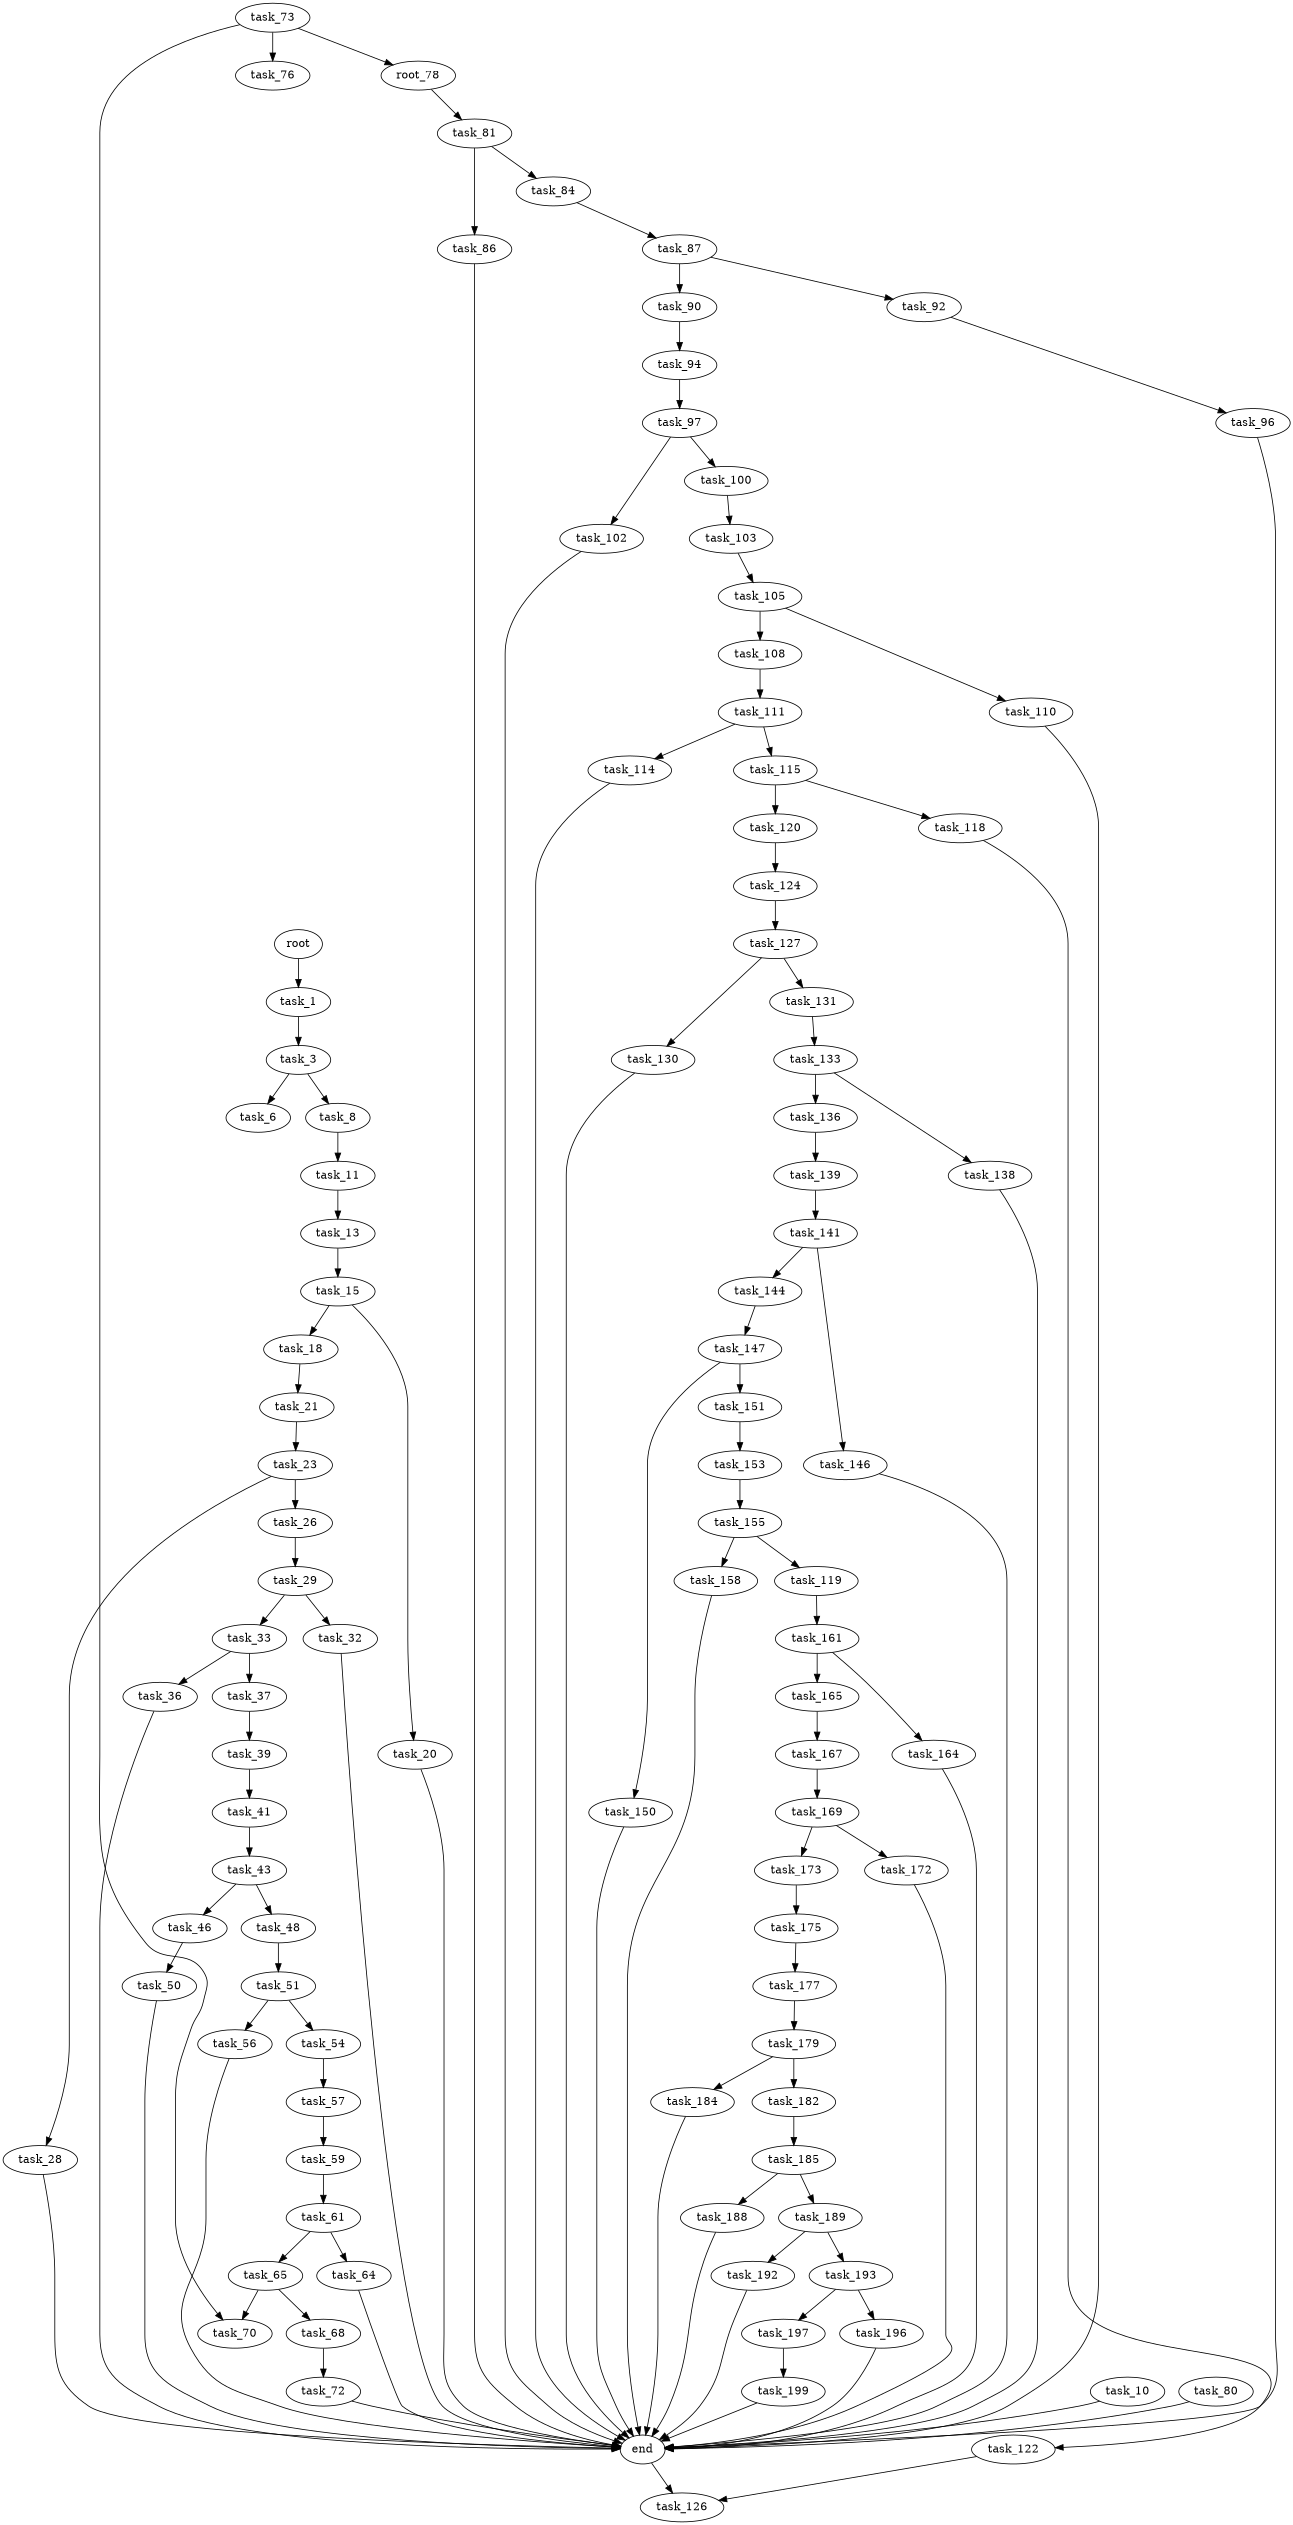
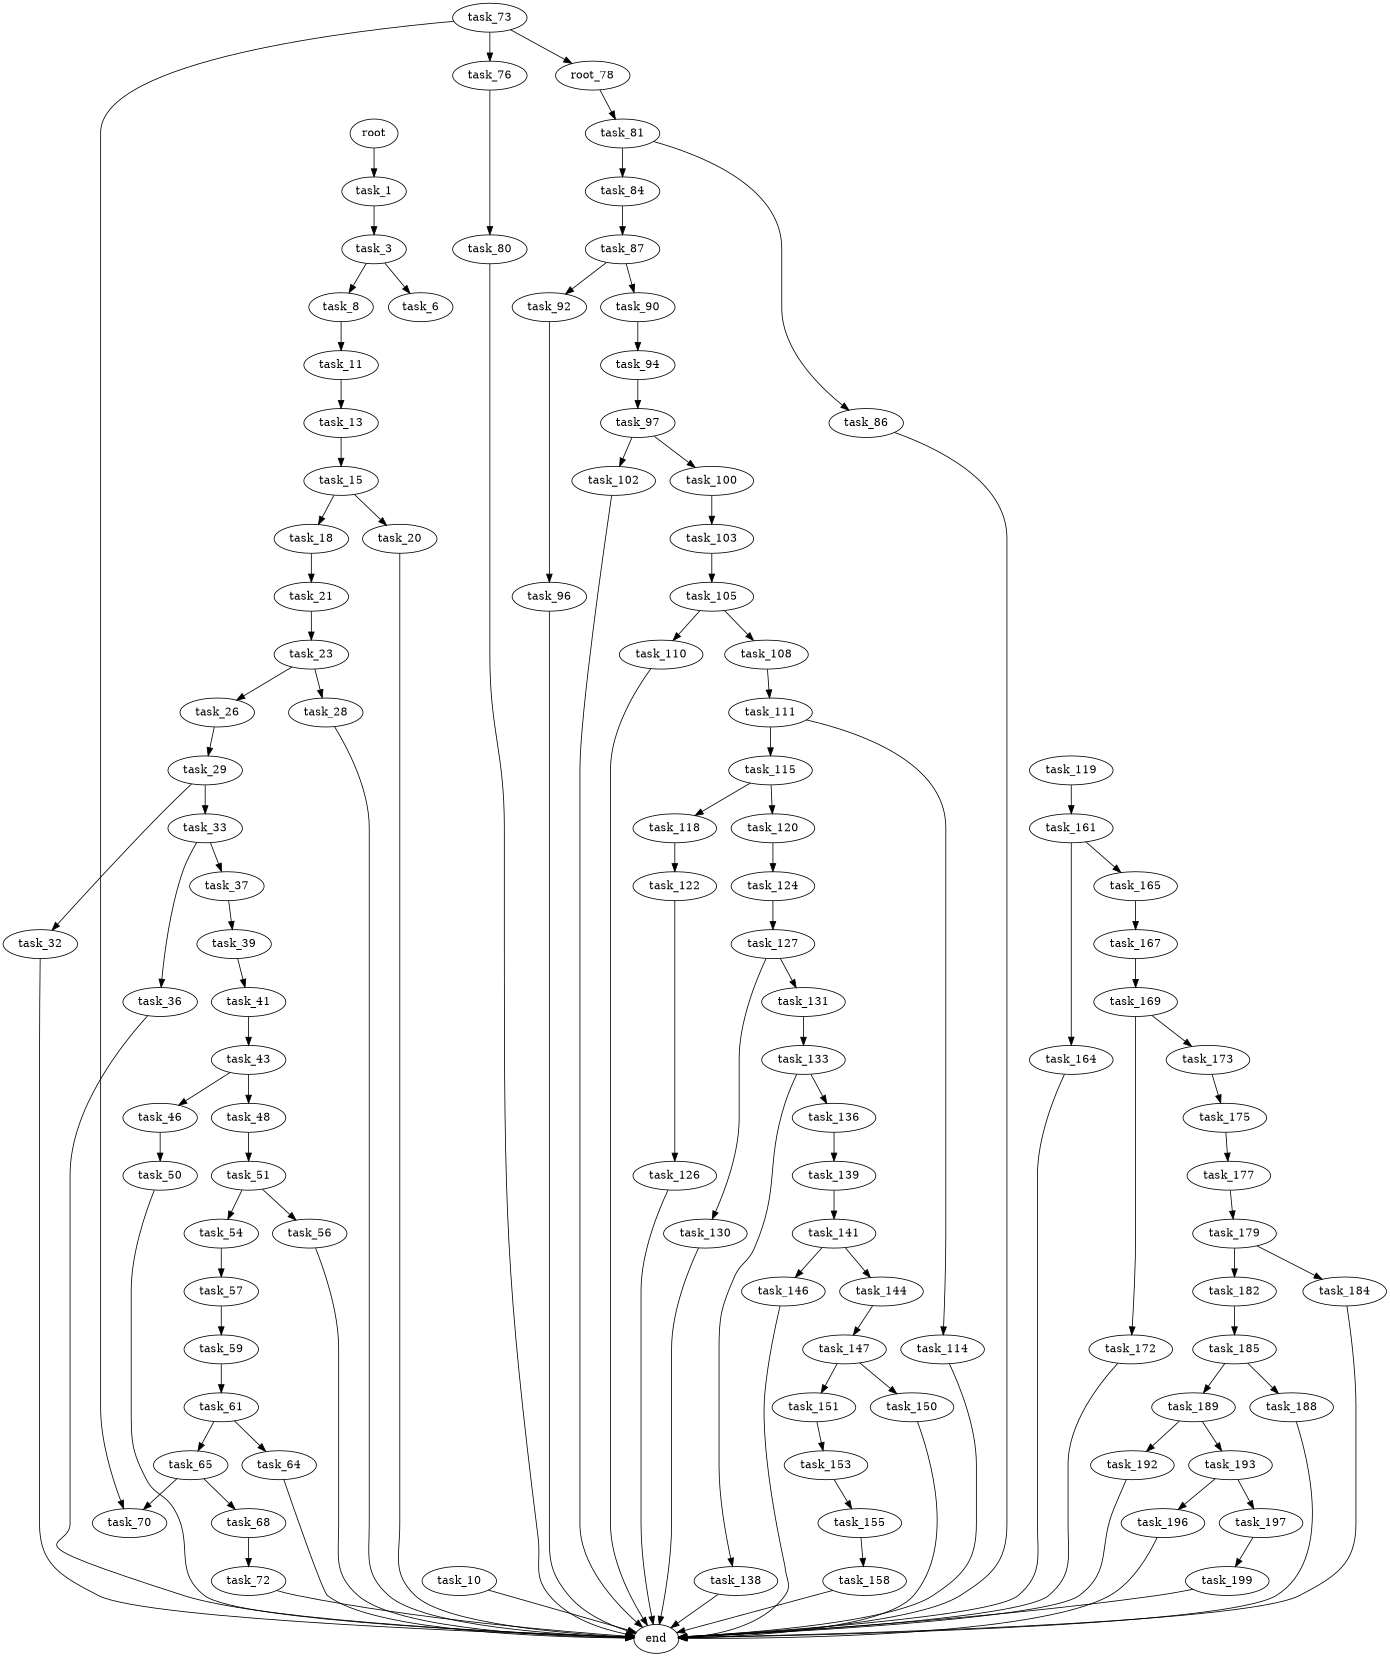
edge "task_76" -> "task_80": added
edge "task_155" -> "task_119": removed
edge "end" -> "task_126": reversed
